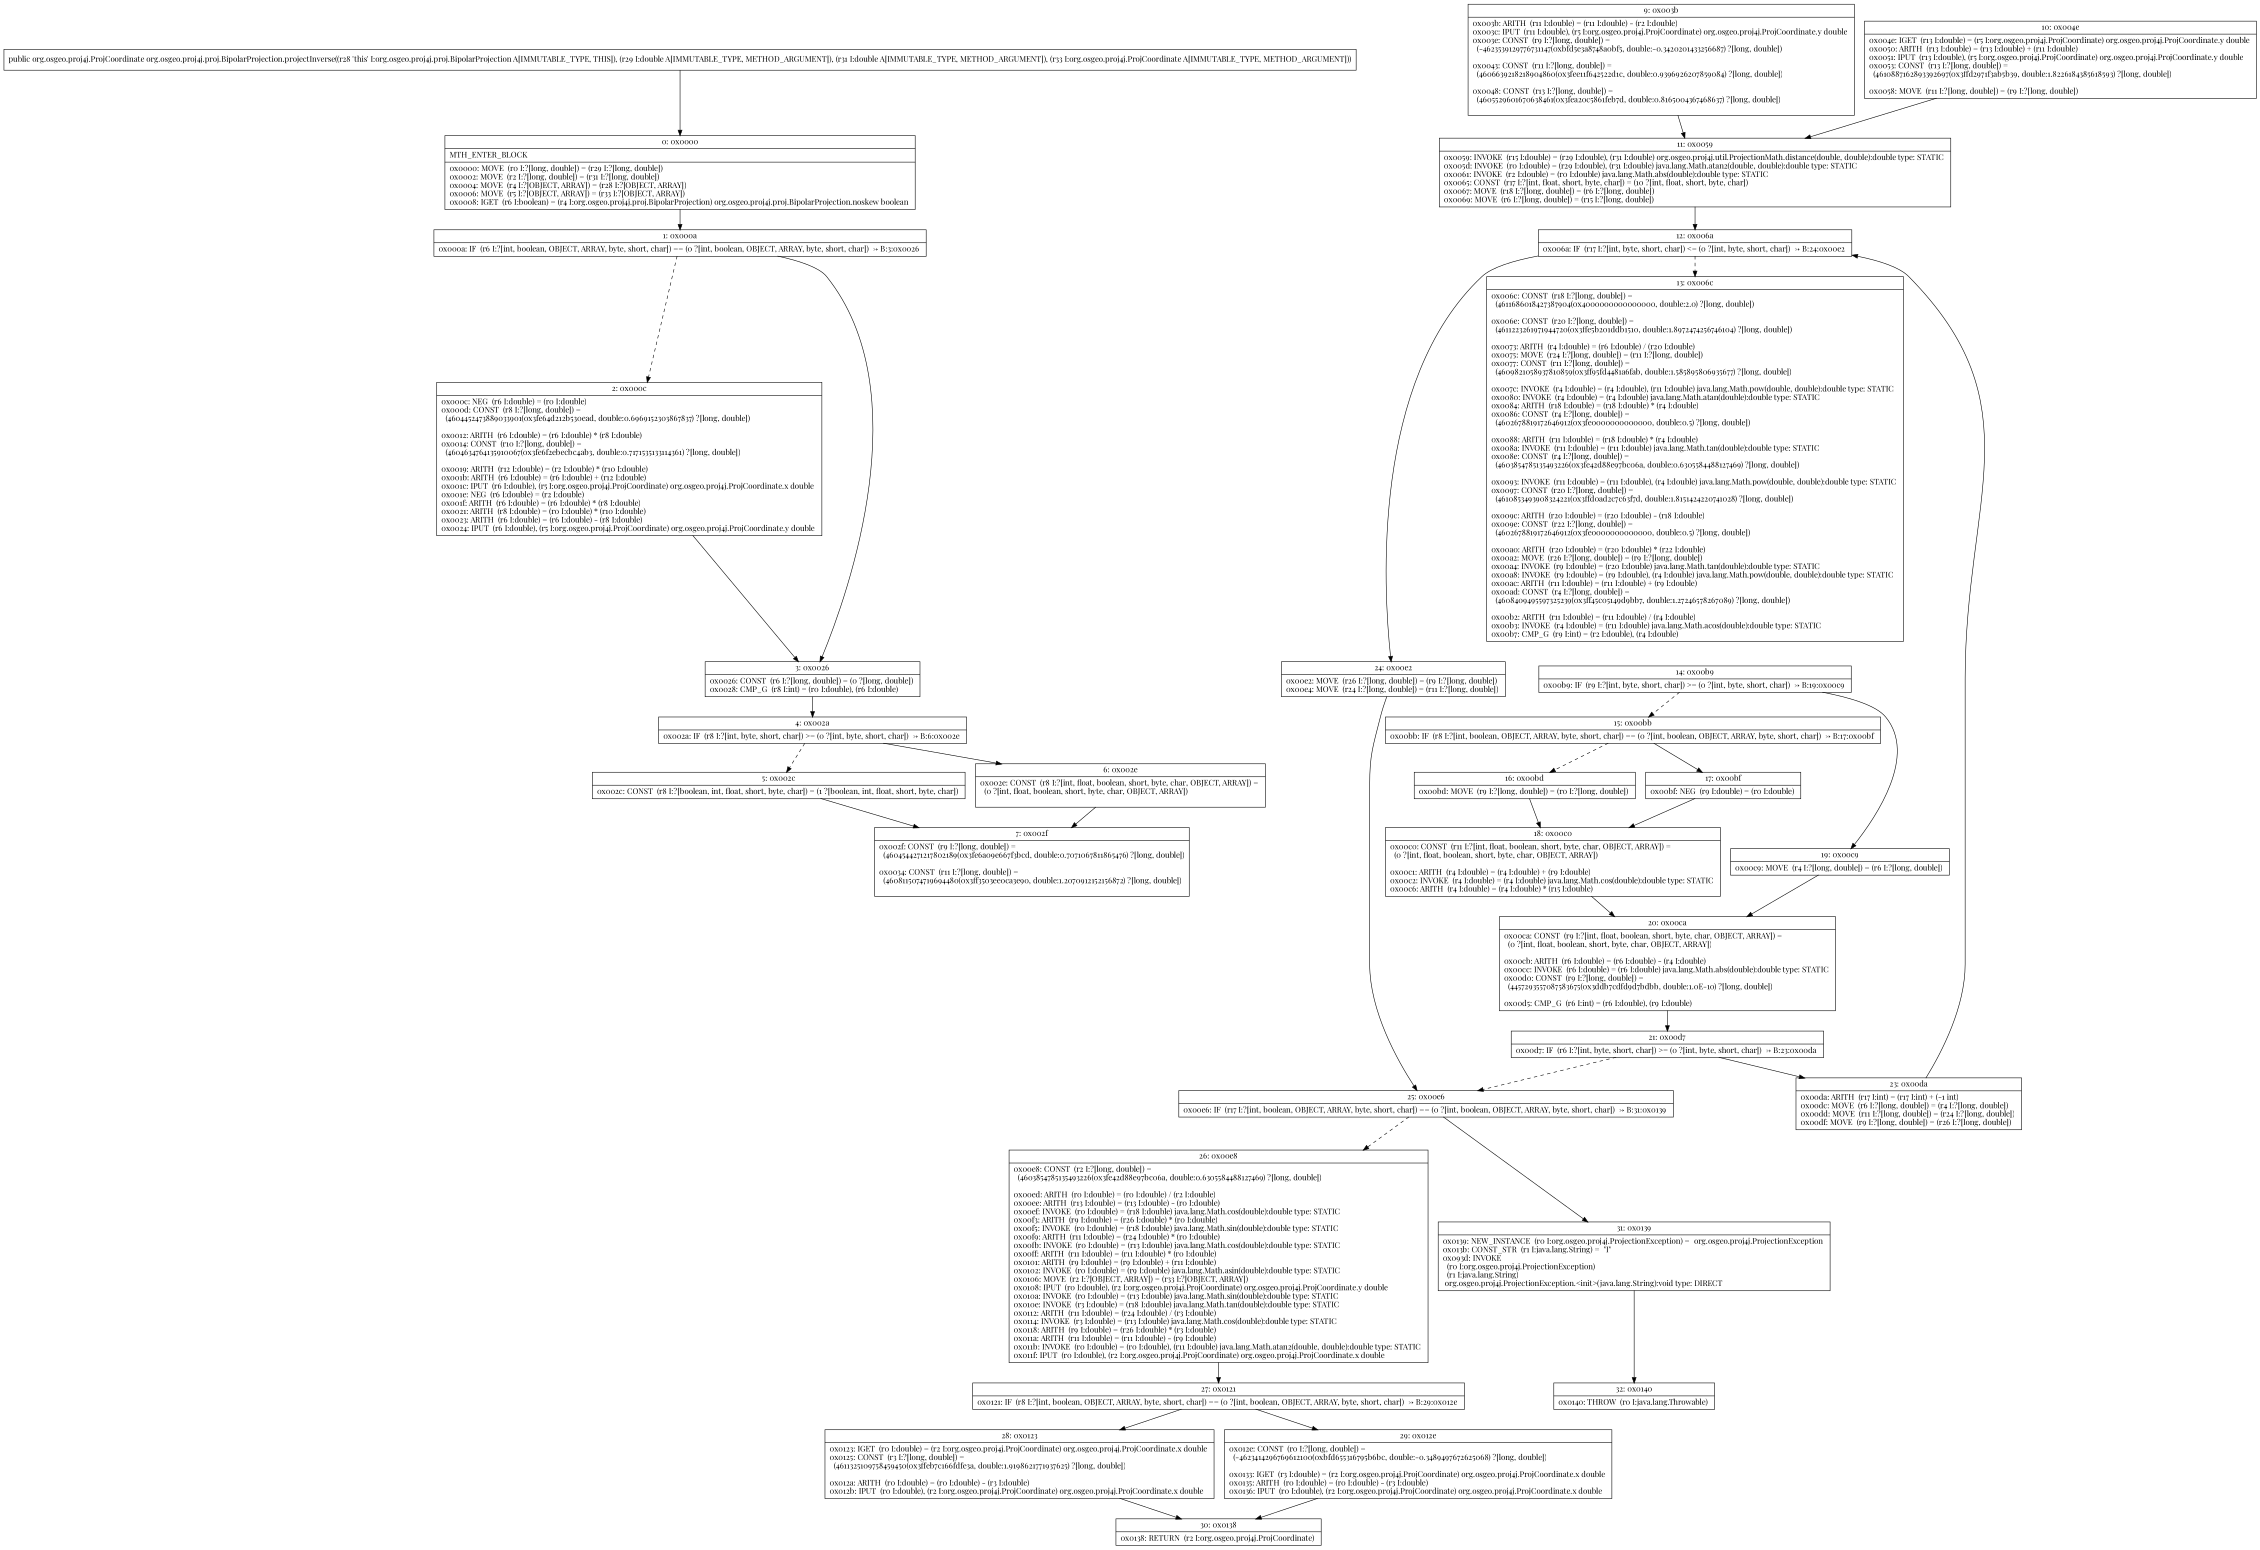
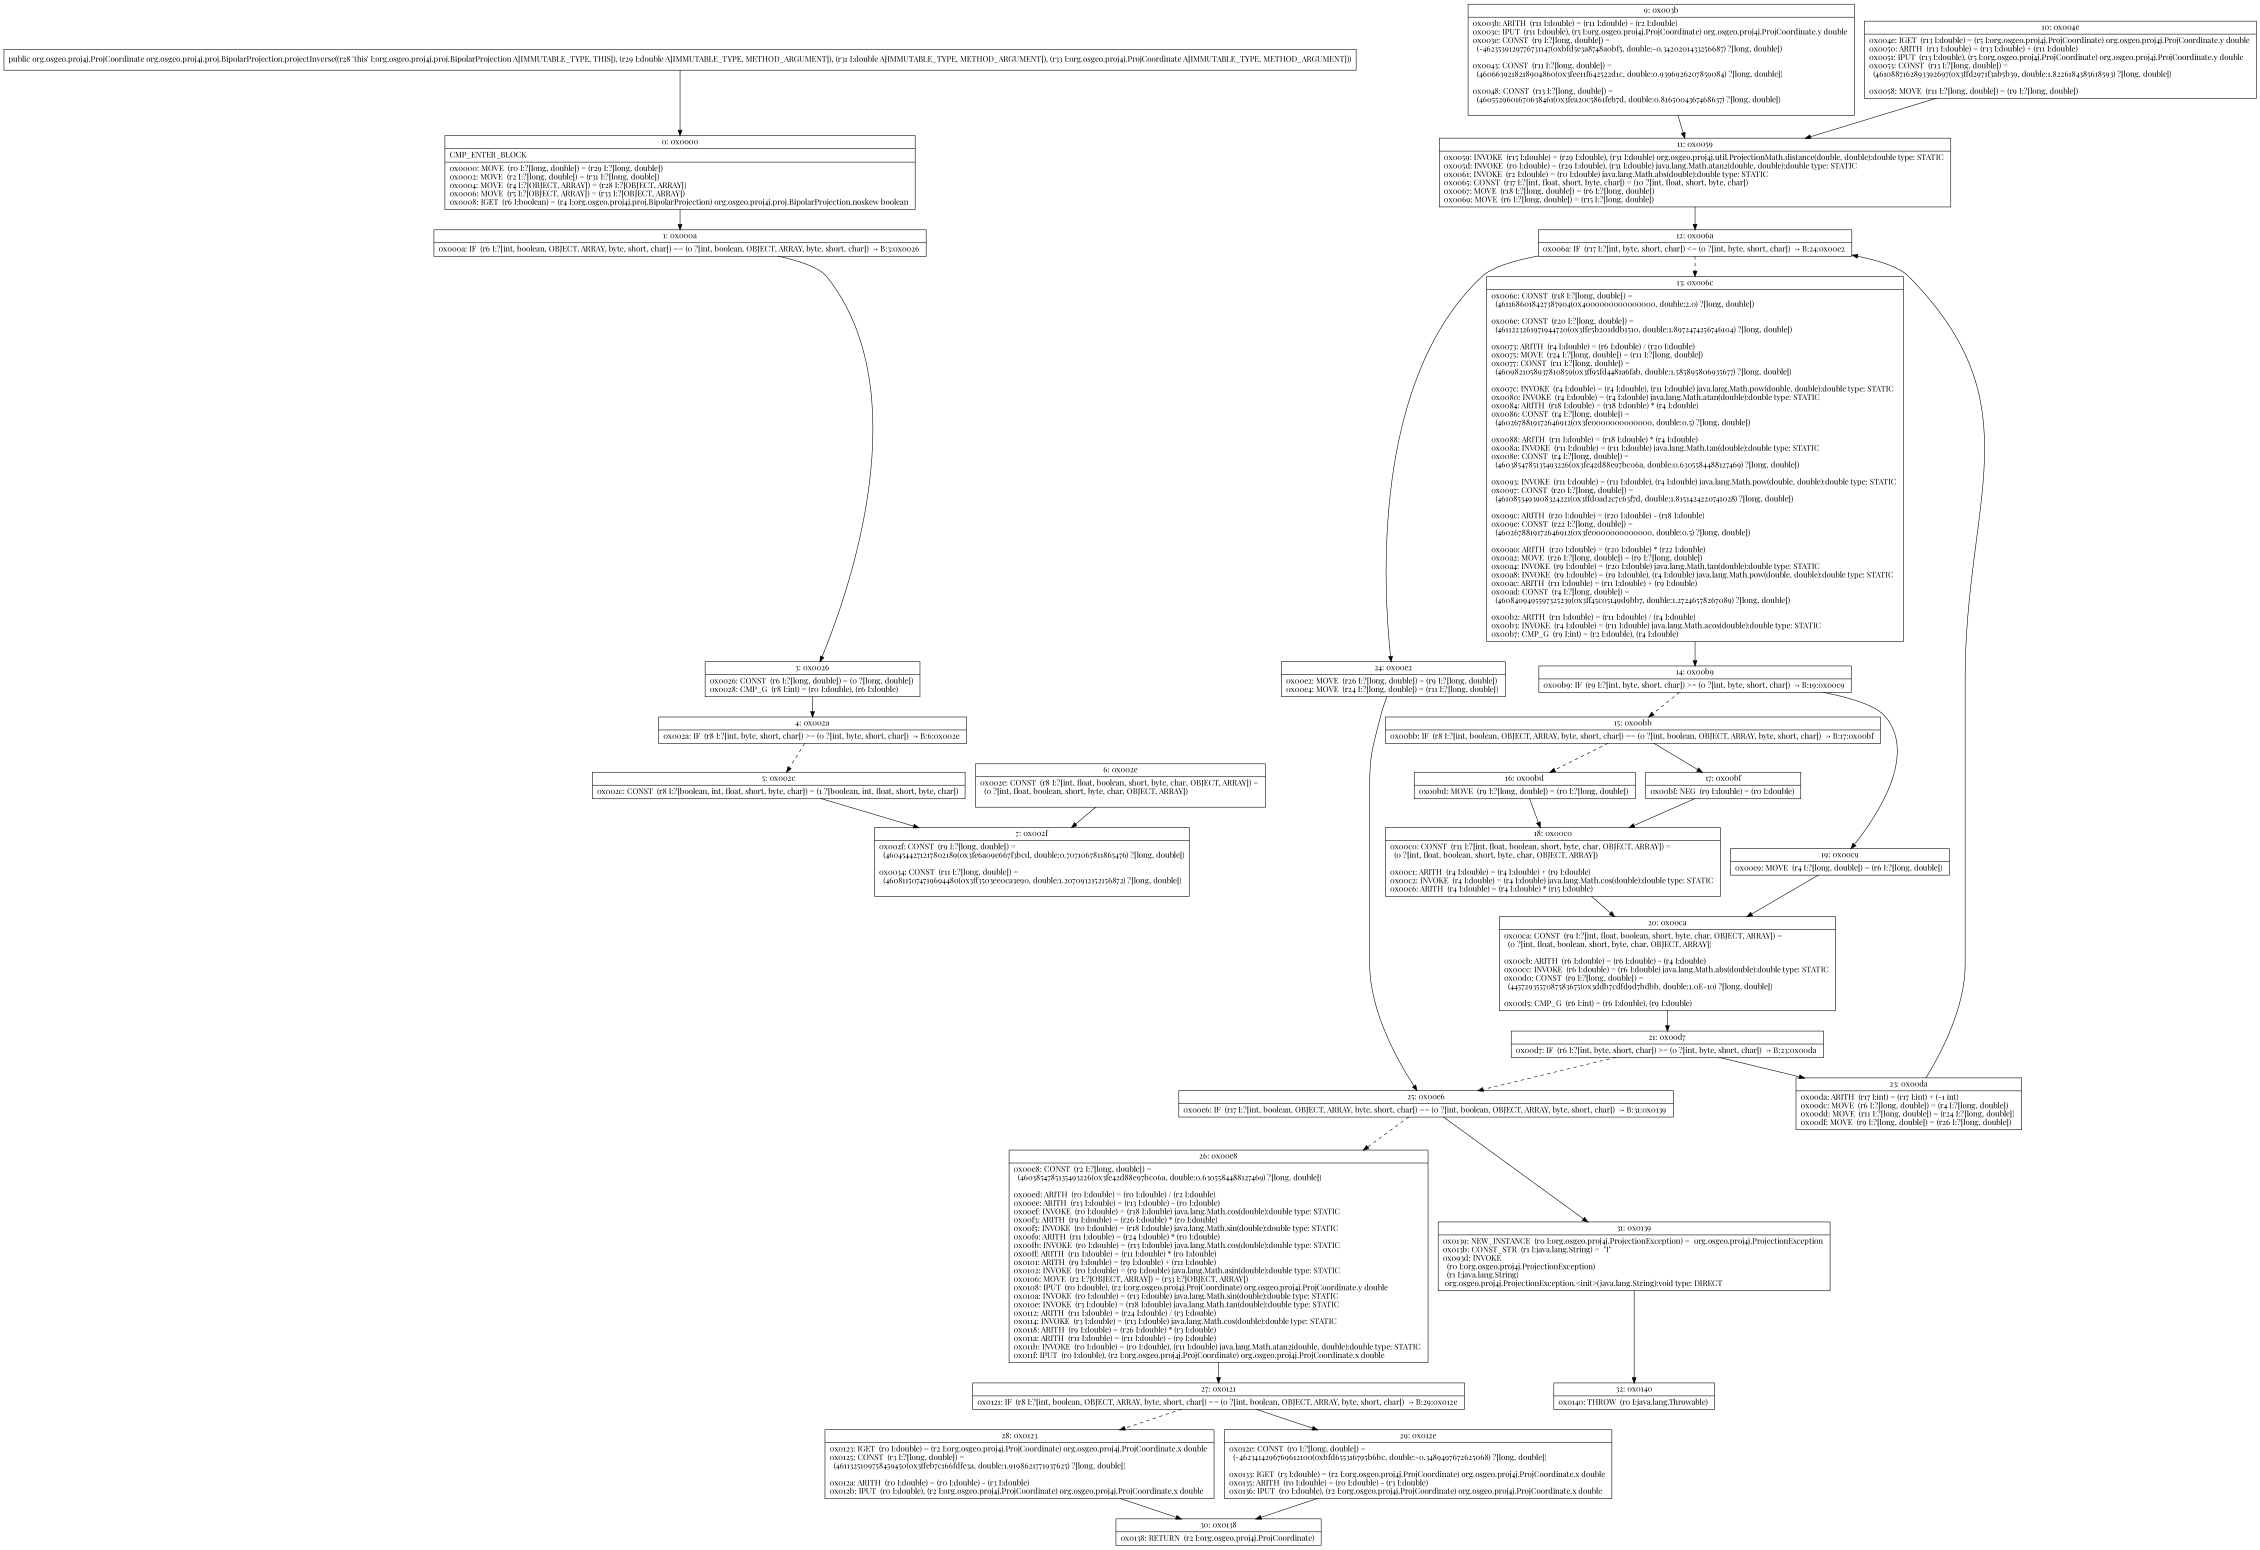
node "0: 0x0000": text "MTH_ENTER_BLOCK" -> "CMP_ENTER_BLOCK"
node "2: 0x000c": removed
edge "13: 0x006c" -> "14: 0x00b9": added
edge "4: 0x002a" -> "6: 0x002e": removed
edge "27: 0x0121" -> "28: 0x0123": style solid -> dashed
